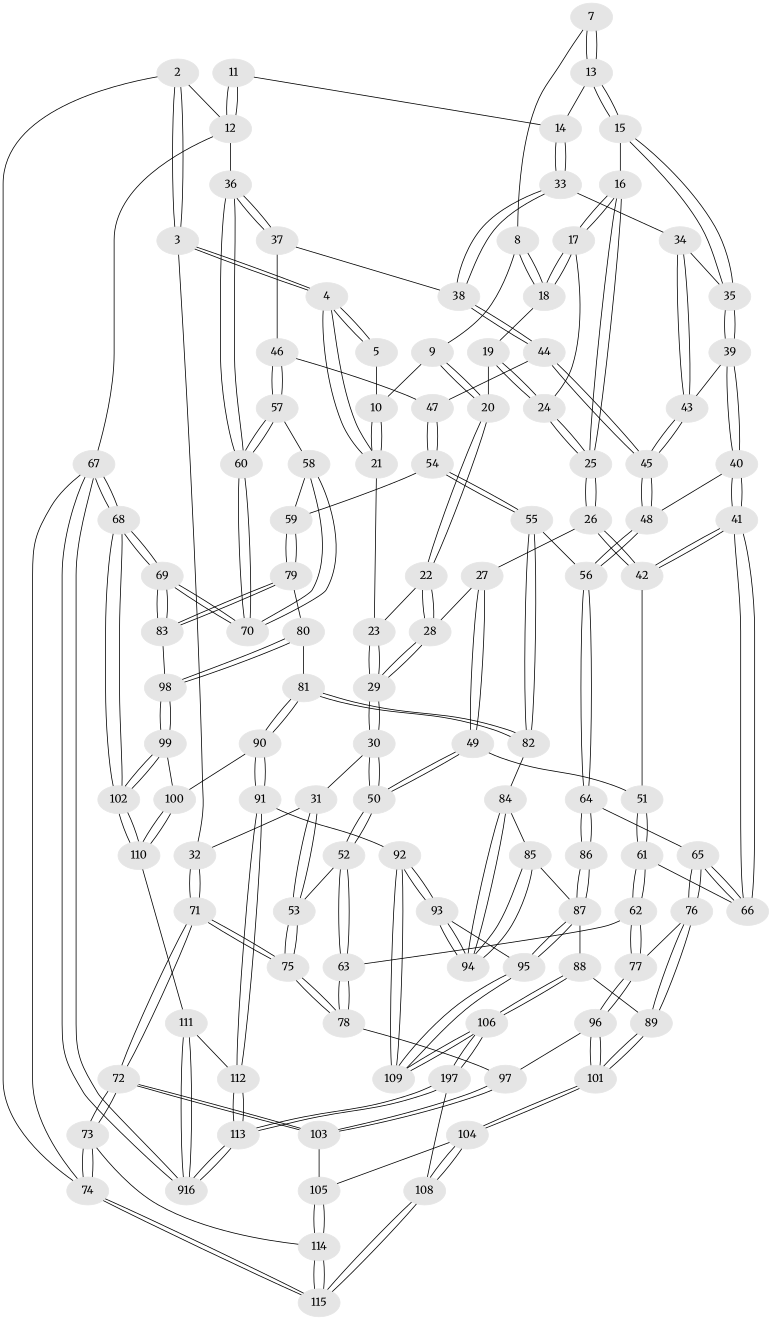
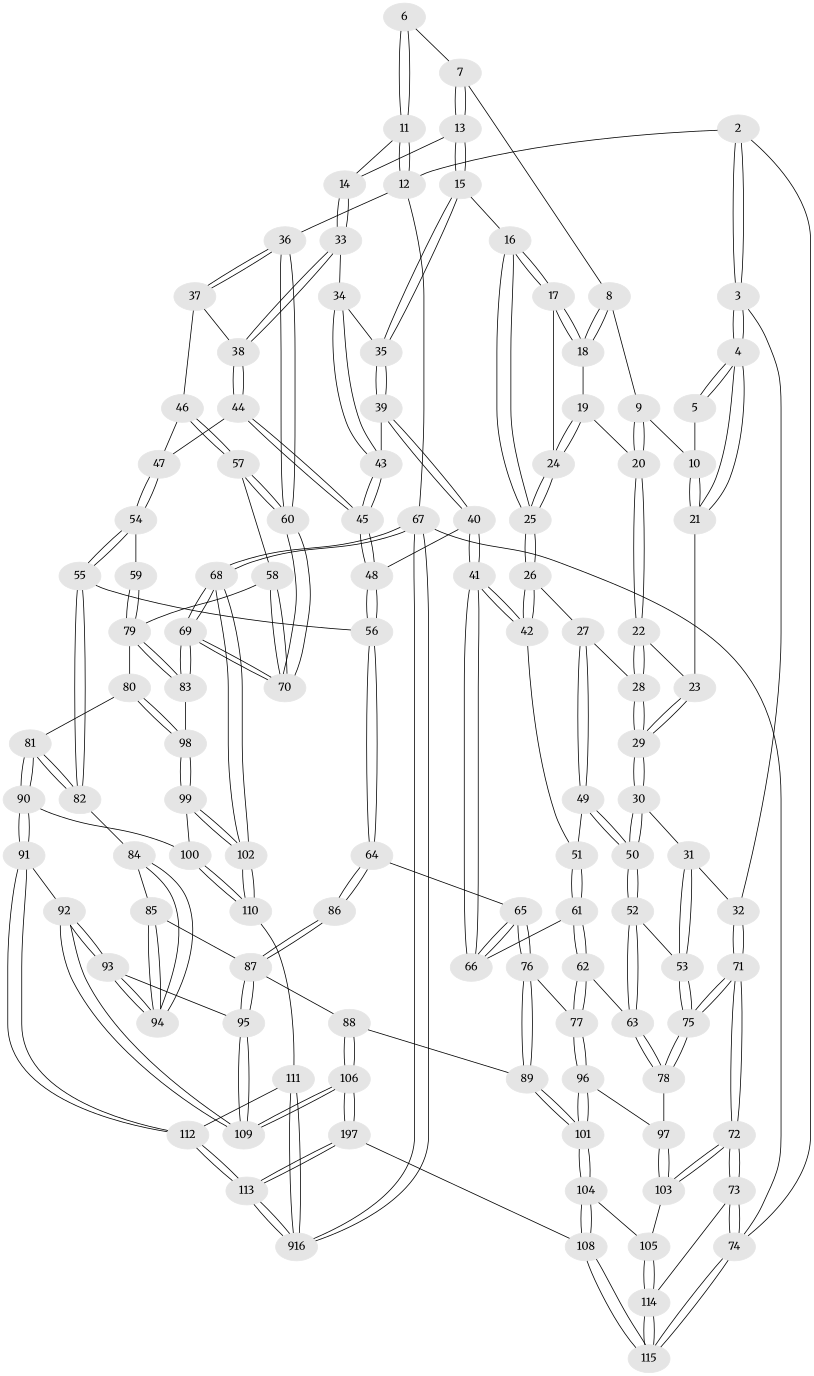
node "6": added
edge "58" -- "59": now "58" -- "79"
